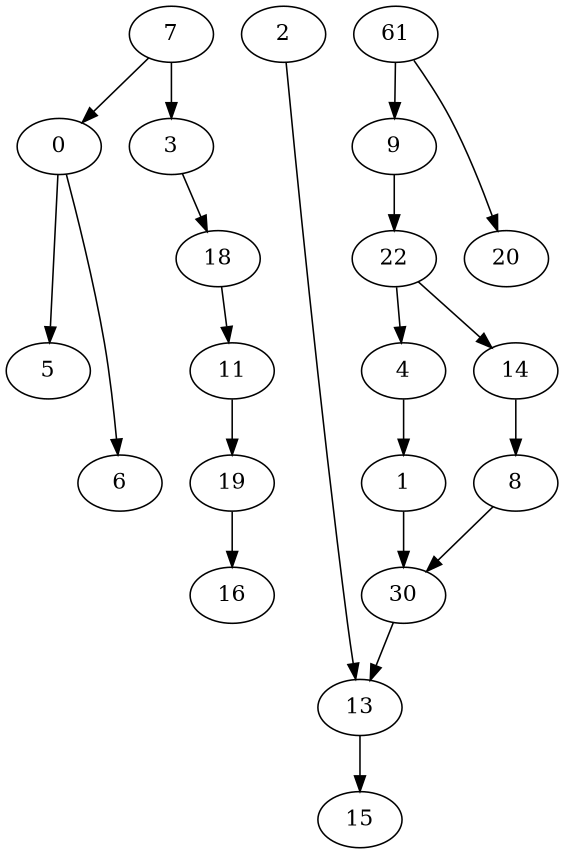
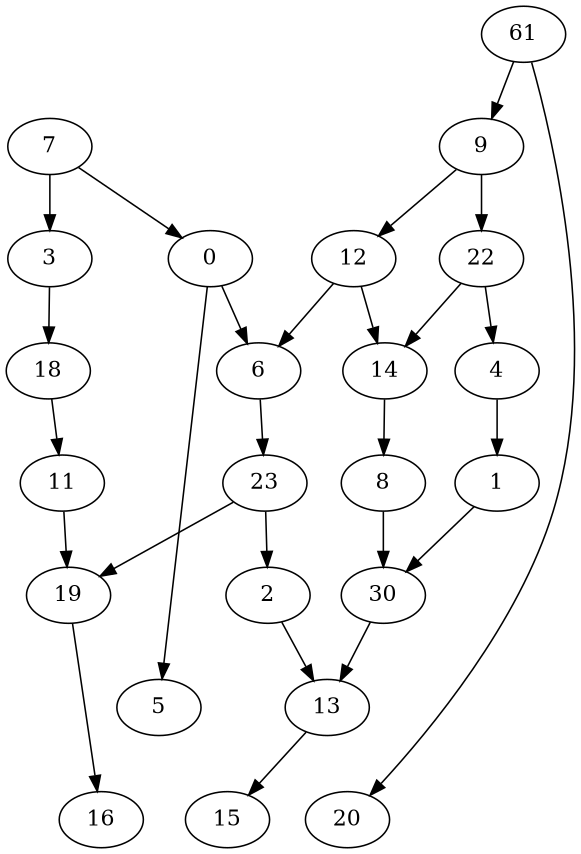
node "12": added
node "23": added
